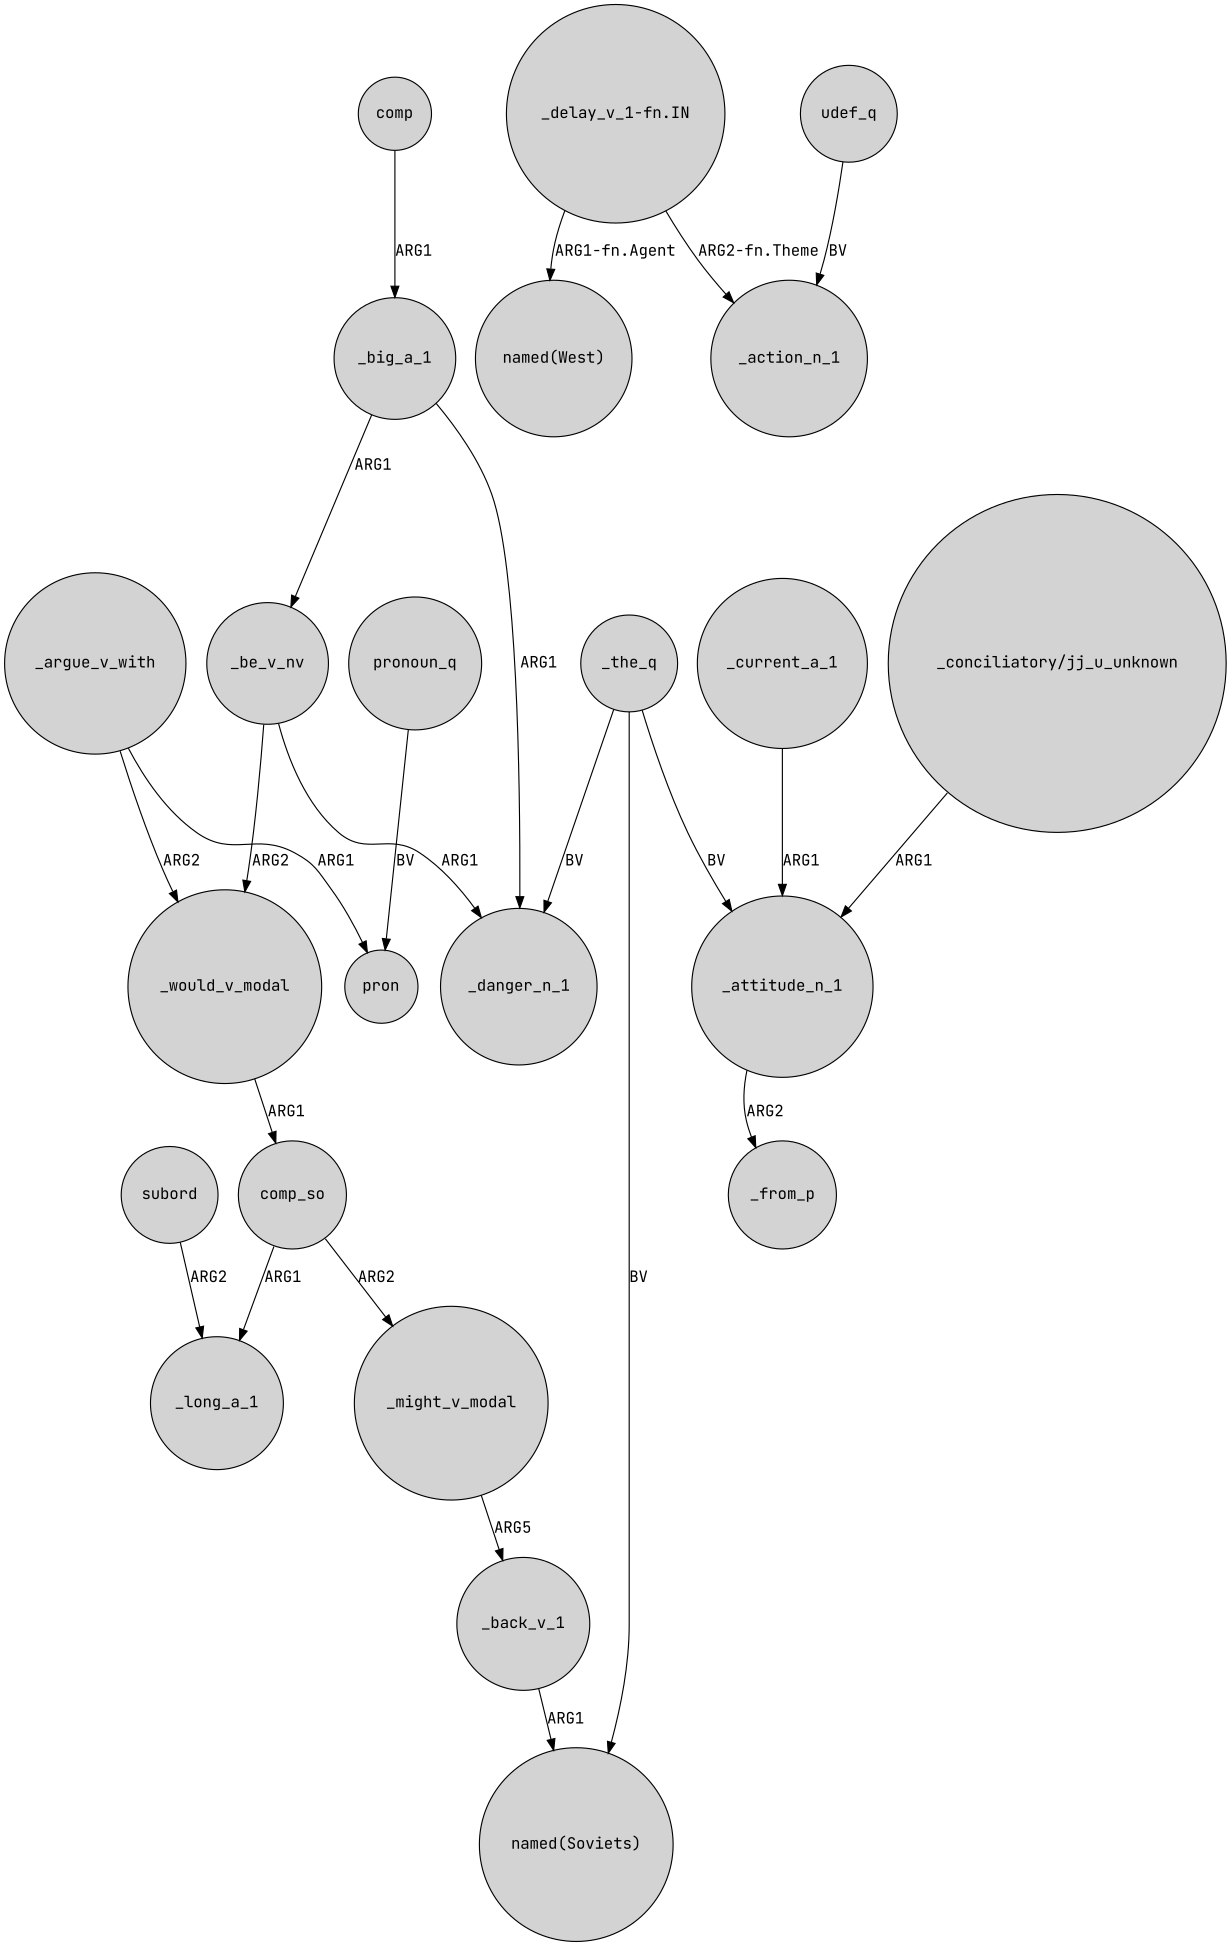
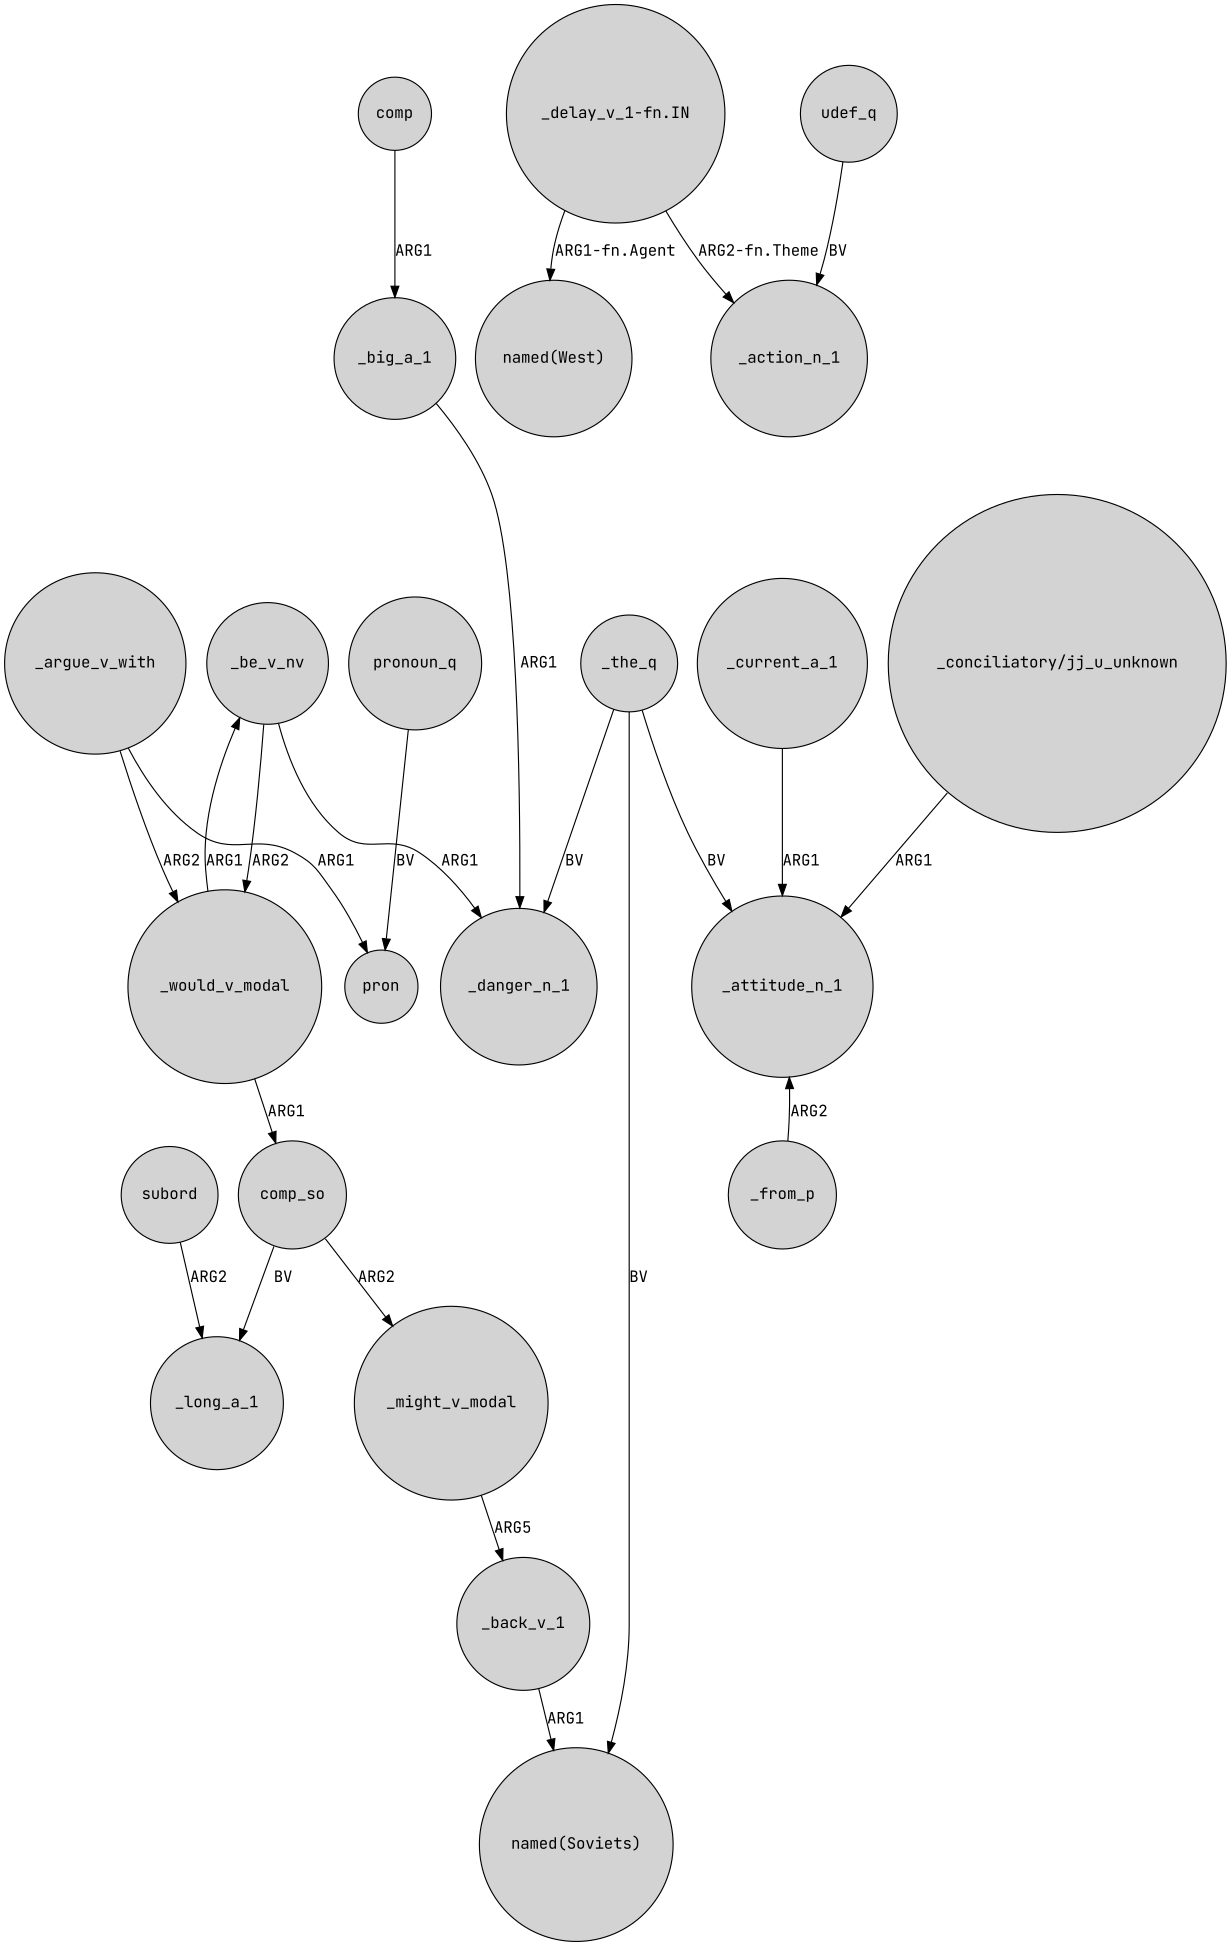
edge "_big_a_1" -> "_be_v_nv": now "_would_v_modal" -> "_be_v_nv"
edge "_attitude_n_1" -> "_from_p": reversed
edge "comp_so" -> "_long_a_1": label "ARG1" -> "BV"
